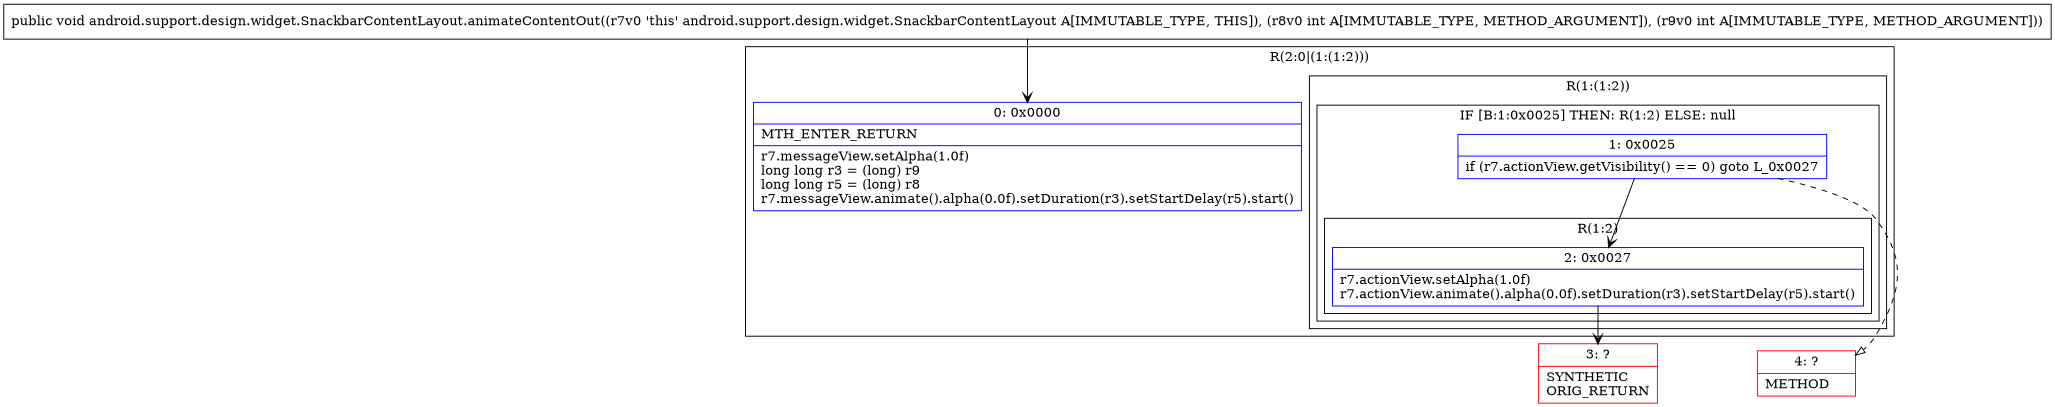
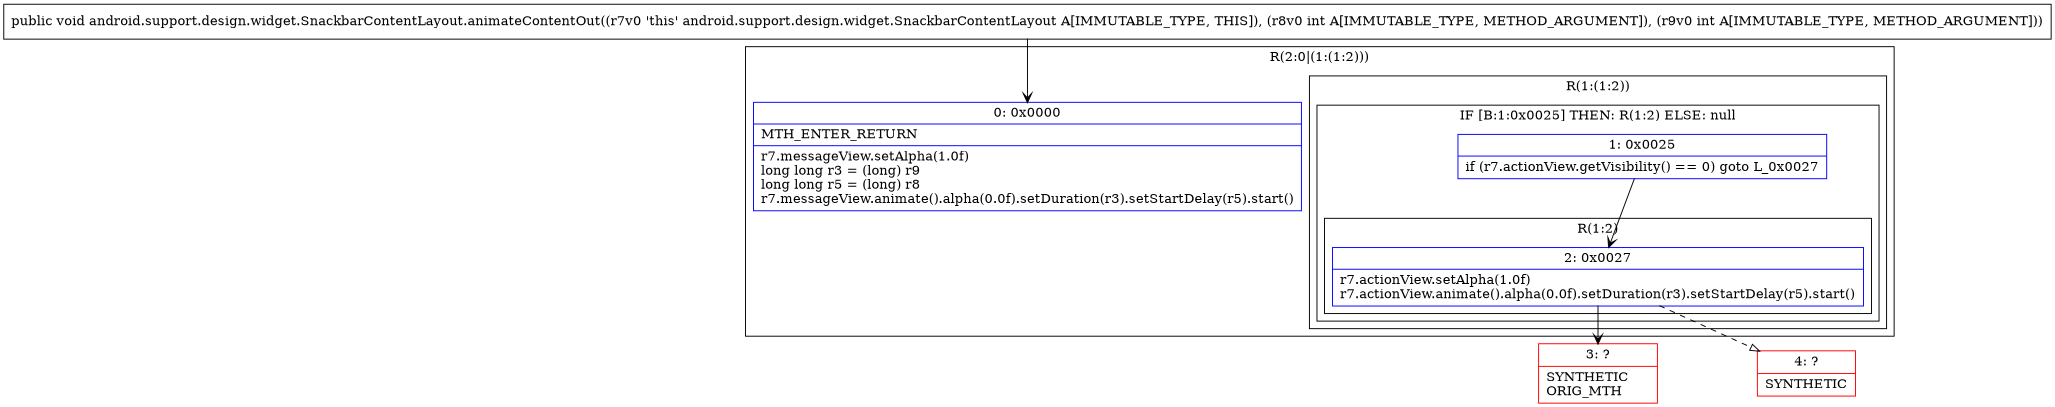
edge "1: 0x0025" -> "4: ?": now "2: 0x0027" -> "4: ?"
node "4: ?": text "METHOD" -> "SYNTHETIC"
node "3: ?": text "ORIG_RETURN" -> "ORIG_MTH"
